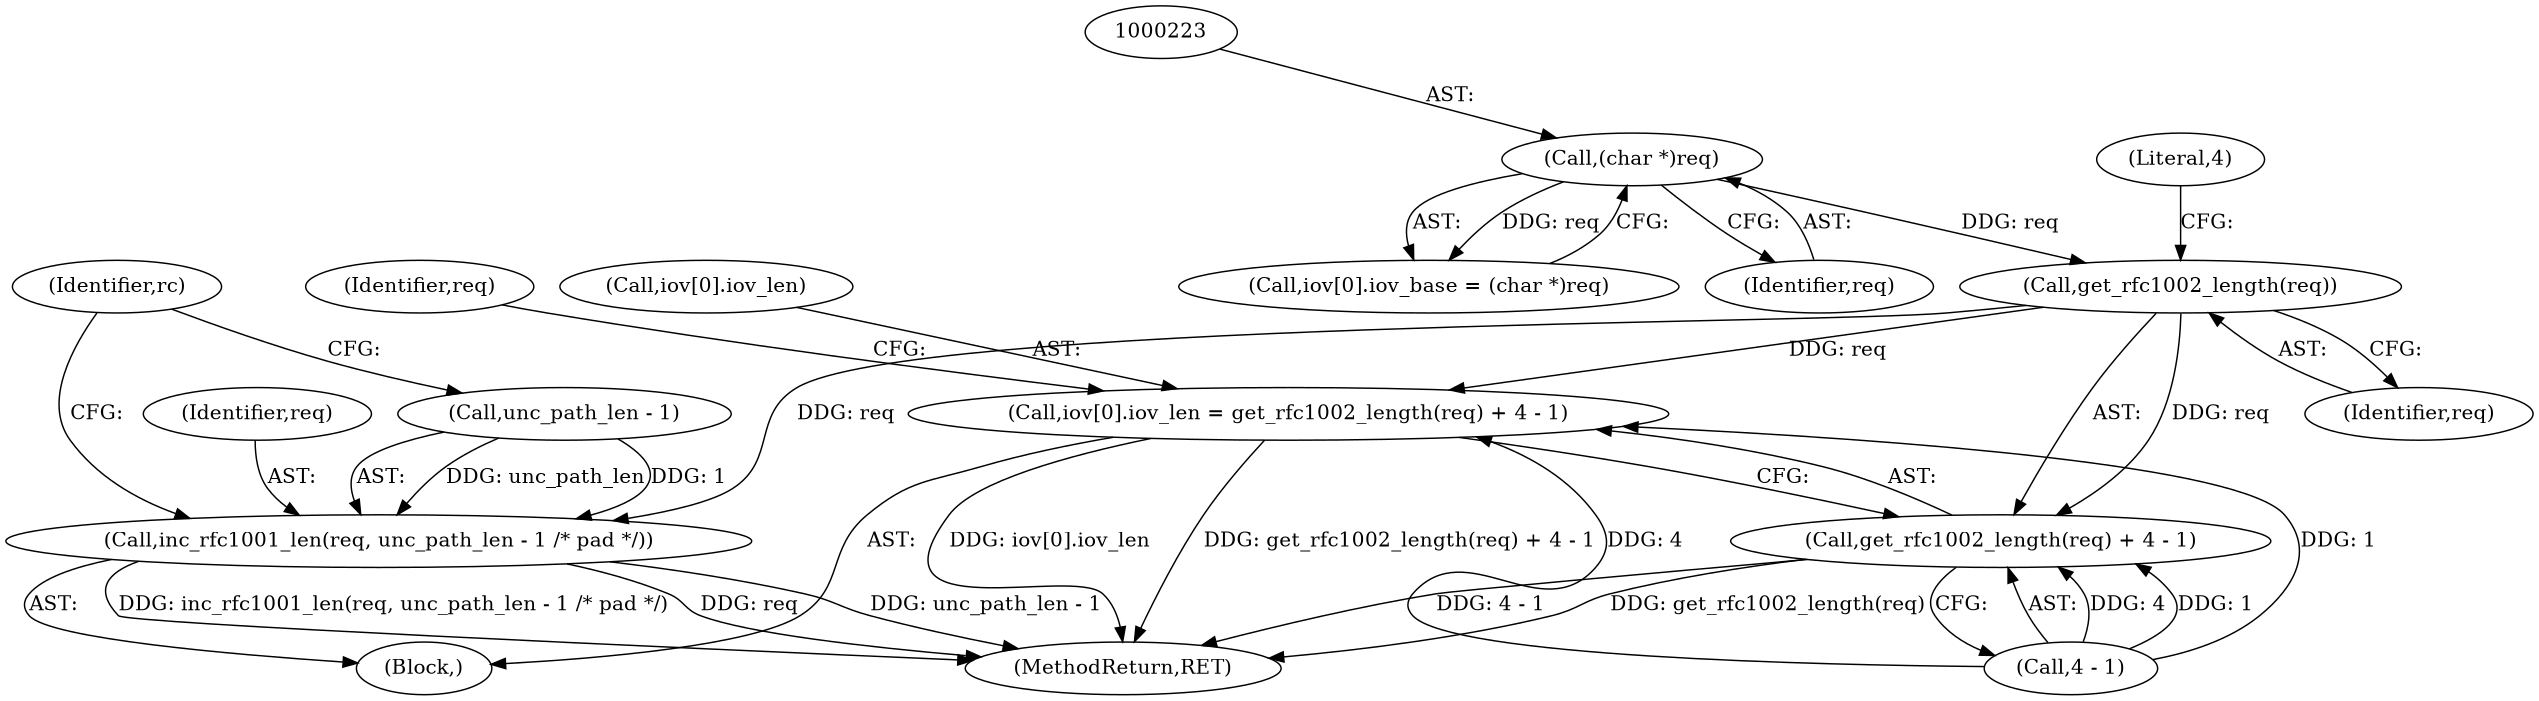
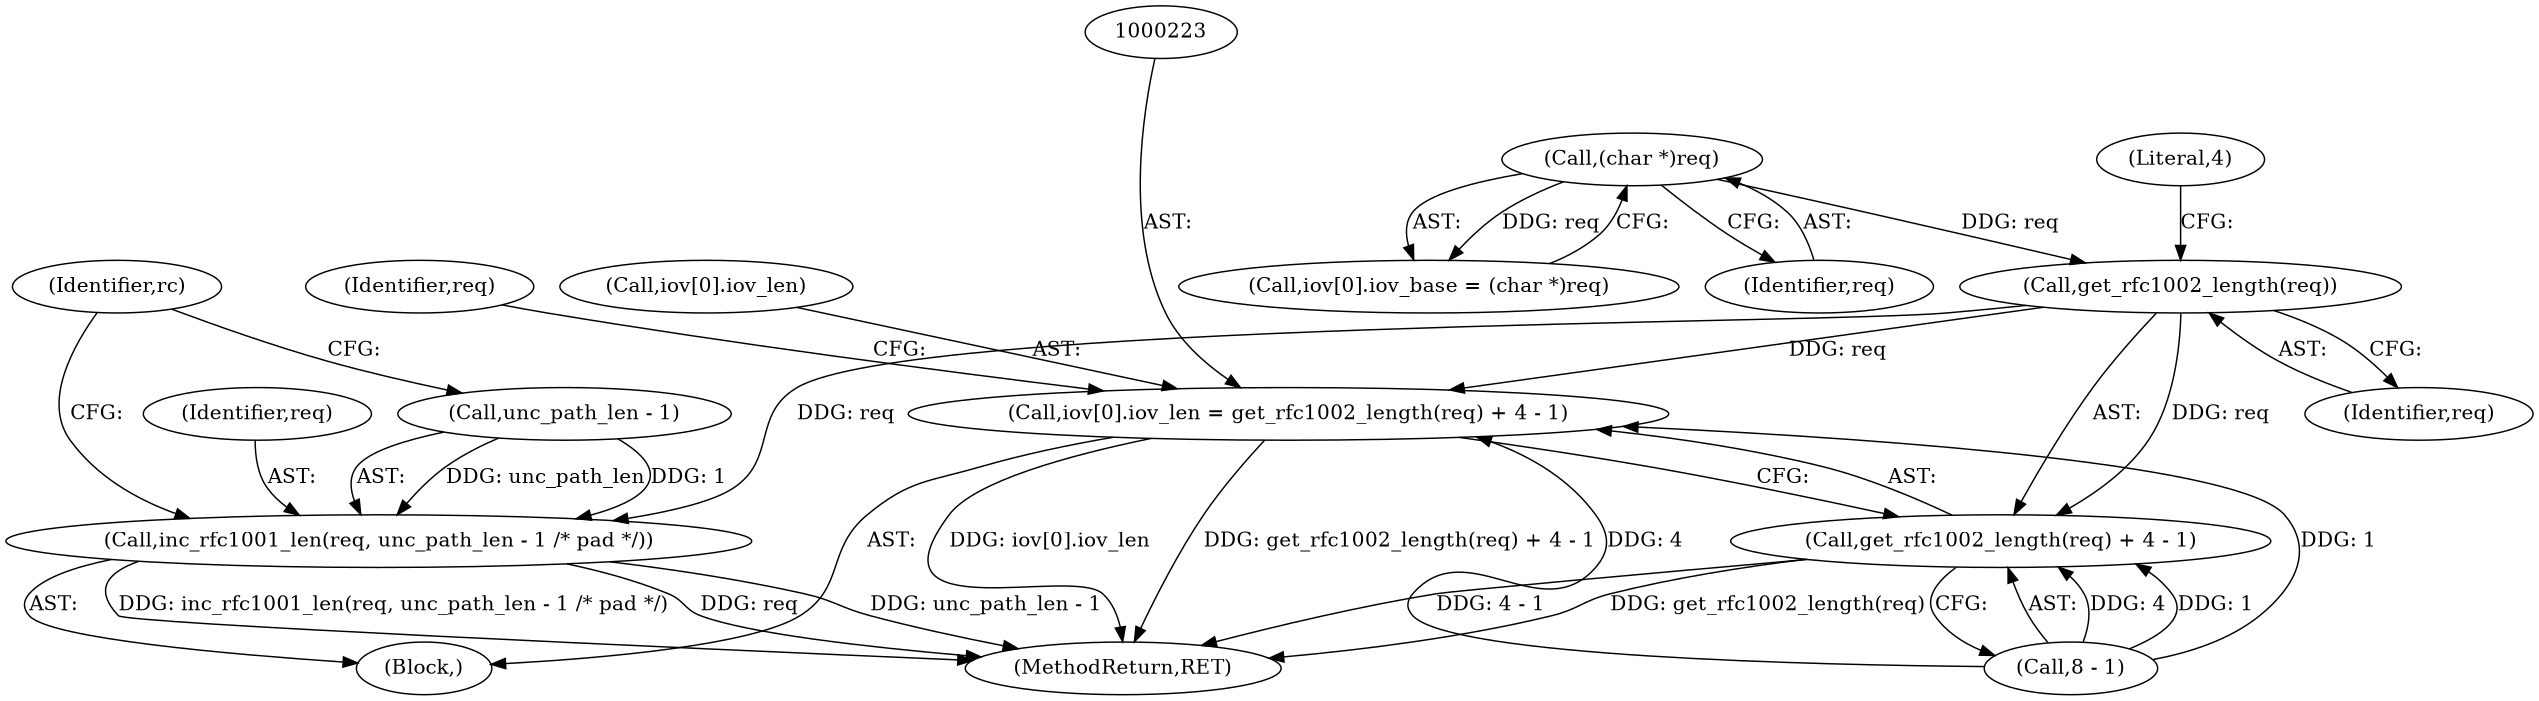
edge "1000223" -> "(Call,(char *)req)": now "1000223" -> "(Call,iov[0].iov_len = get_rfc1002_length(req) + 4 - 1)"
node "(Call,4 - 1)": label "(Call,4 - 1)" -> "(Call,8 - 1)"
